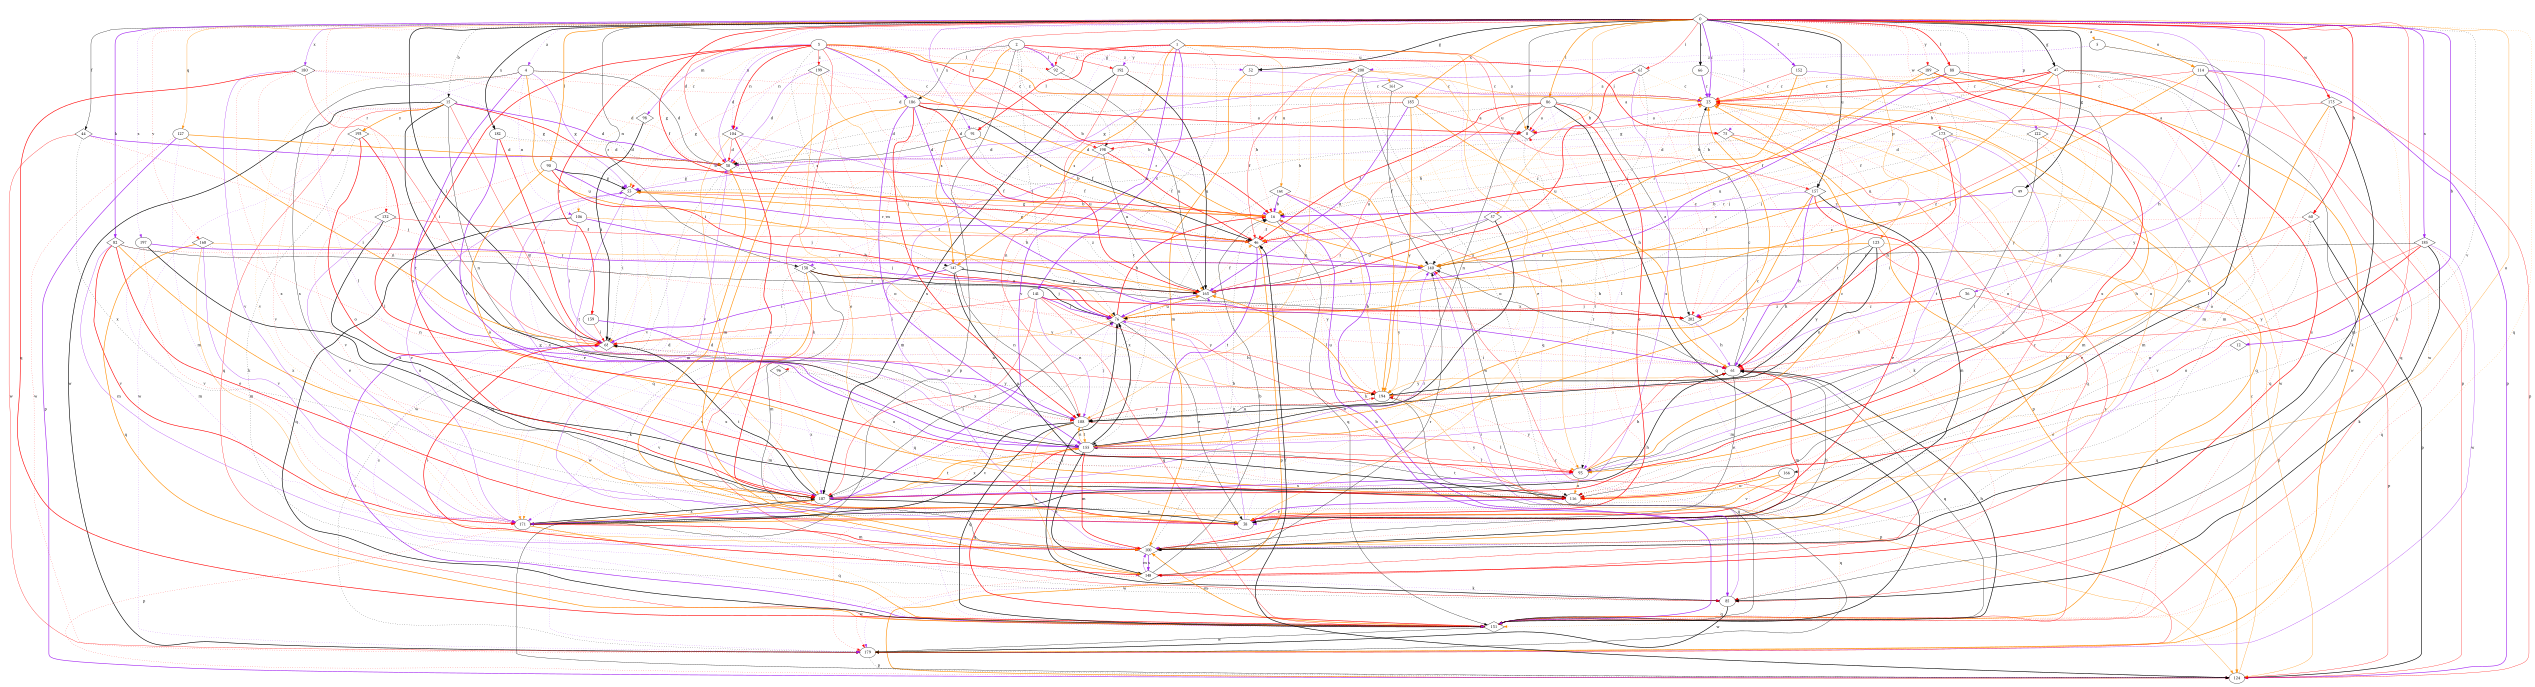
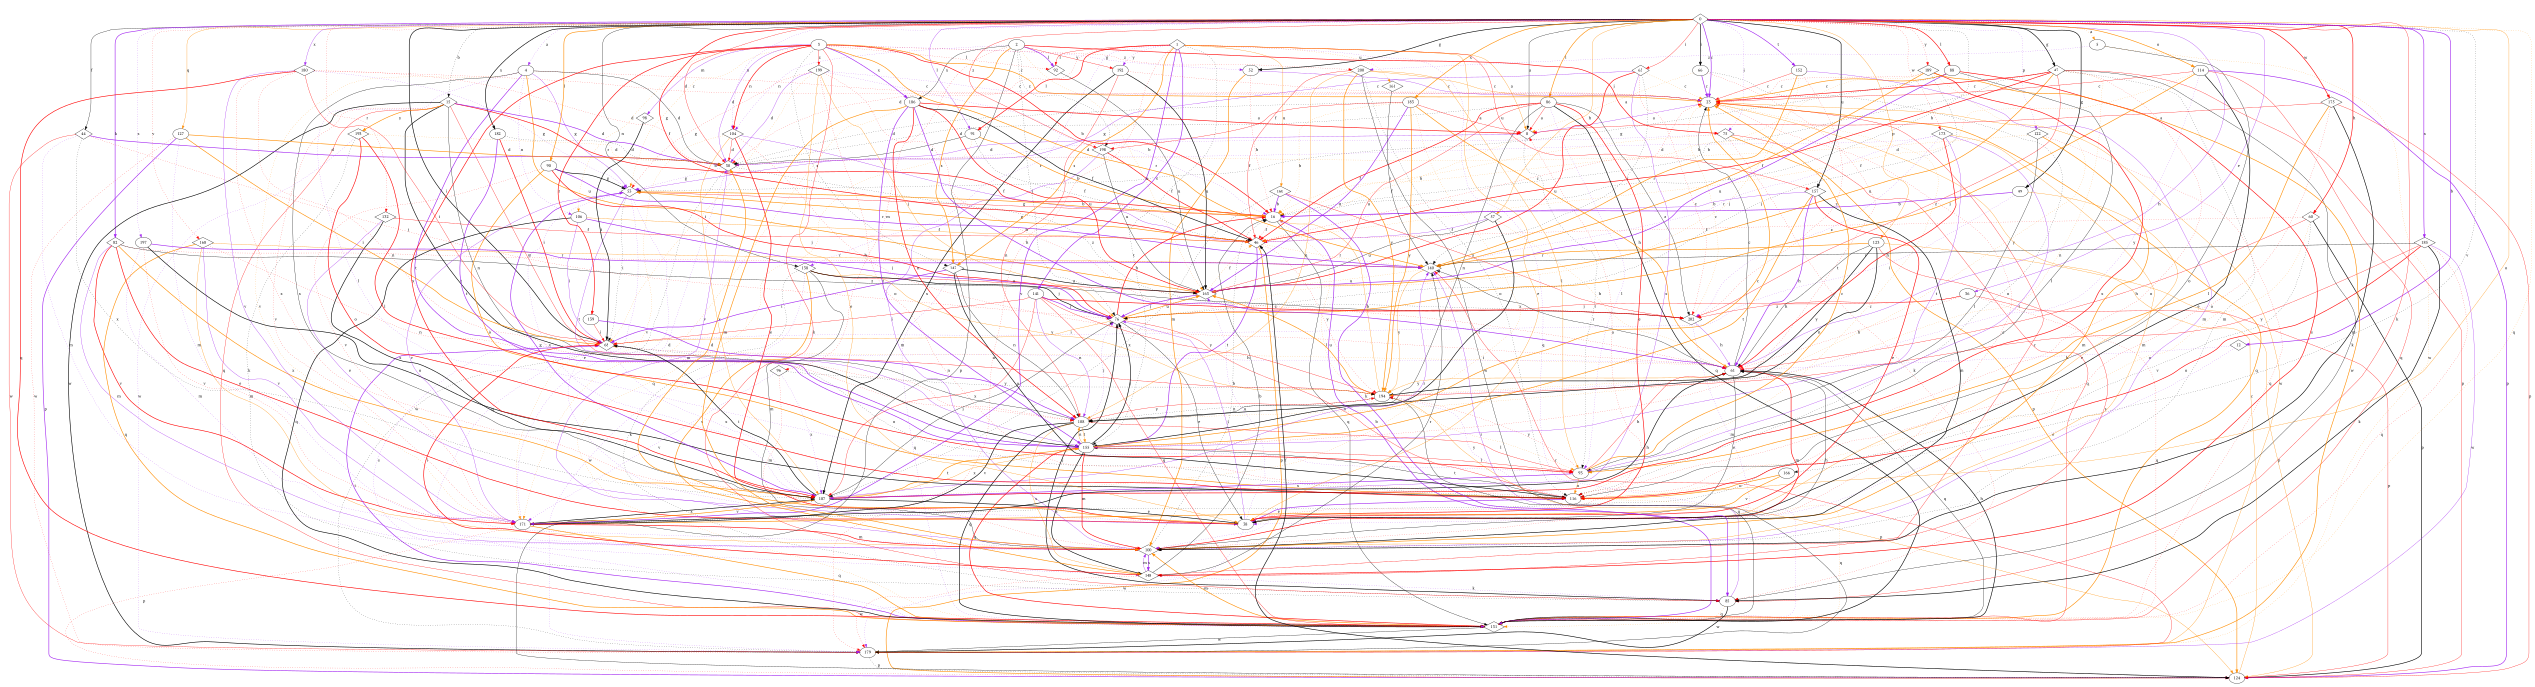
edge "5" -> "8": removed, label "a"
edge "187" -> "53": style solid -> bold
edge "44" -> "100": added, label "m"
